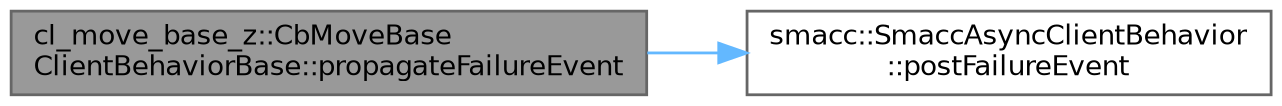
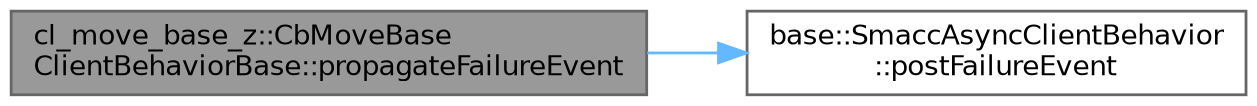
node "smacc::SmaccAsyncClientBehavior ::postFailureEvent": label "smacc::SmaccAsyncClientBehavior ::postFailureEvent" -> "base::SmaccAsyncClientBehavior ::postFailureEvent"
